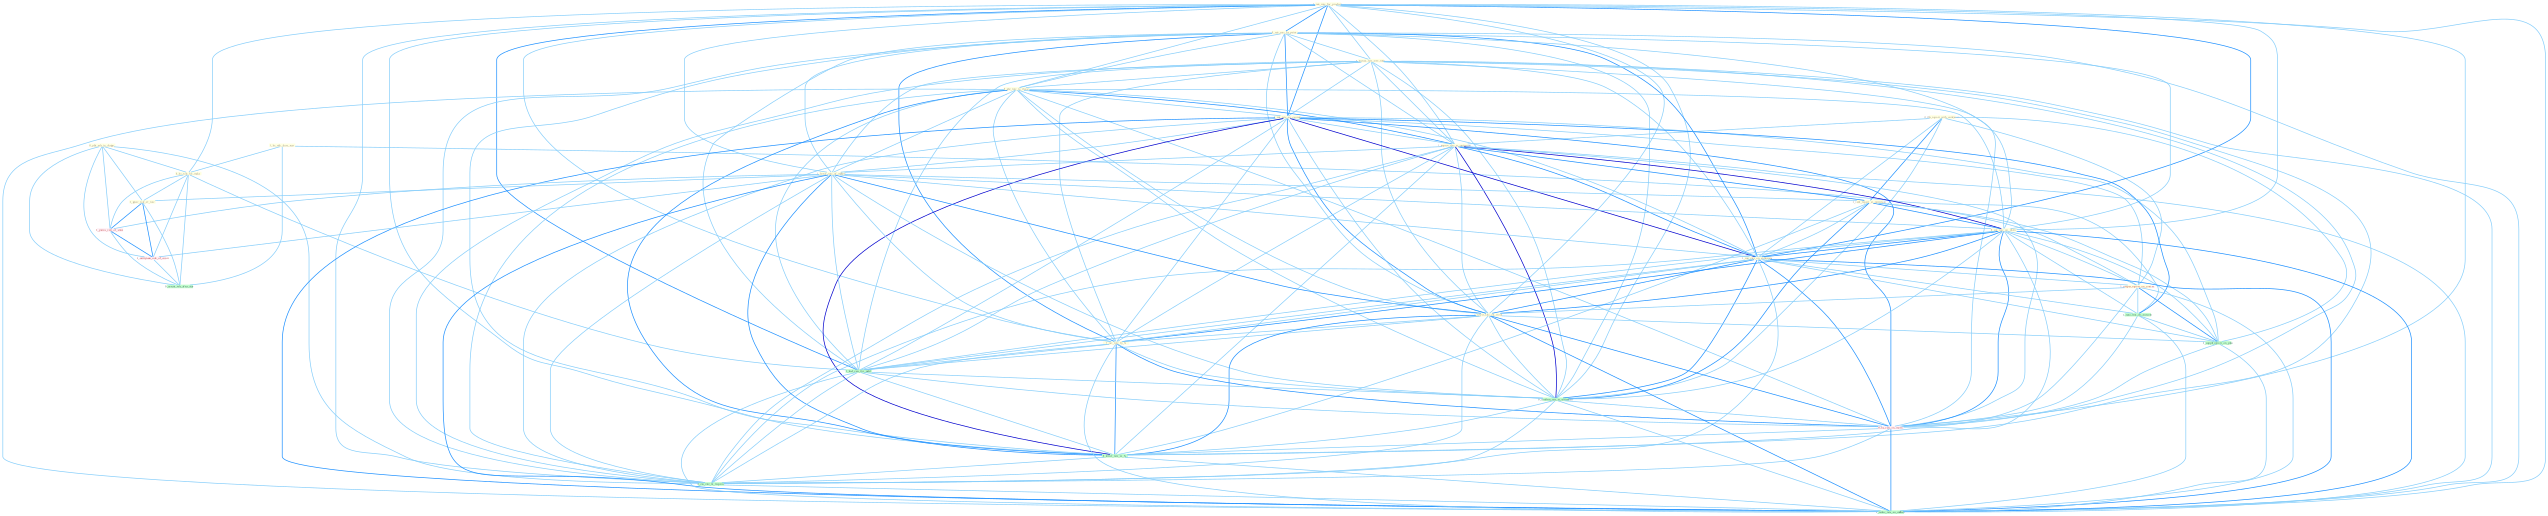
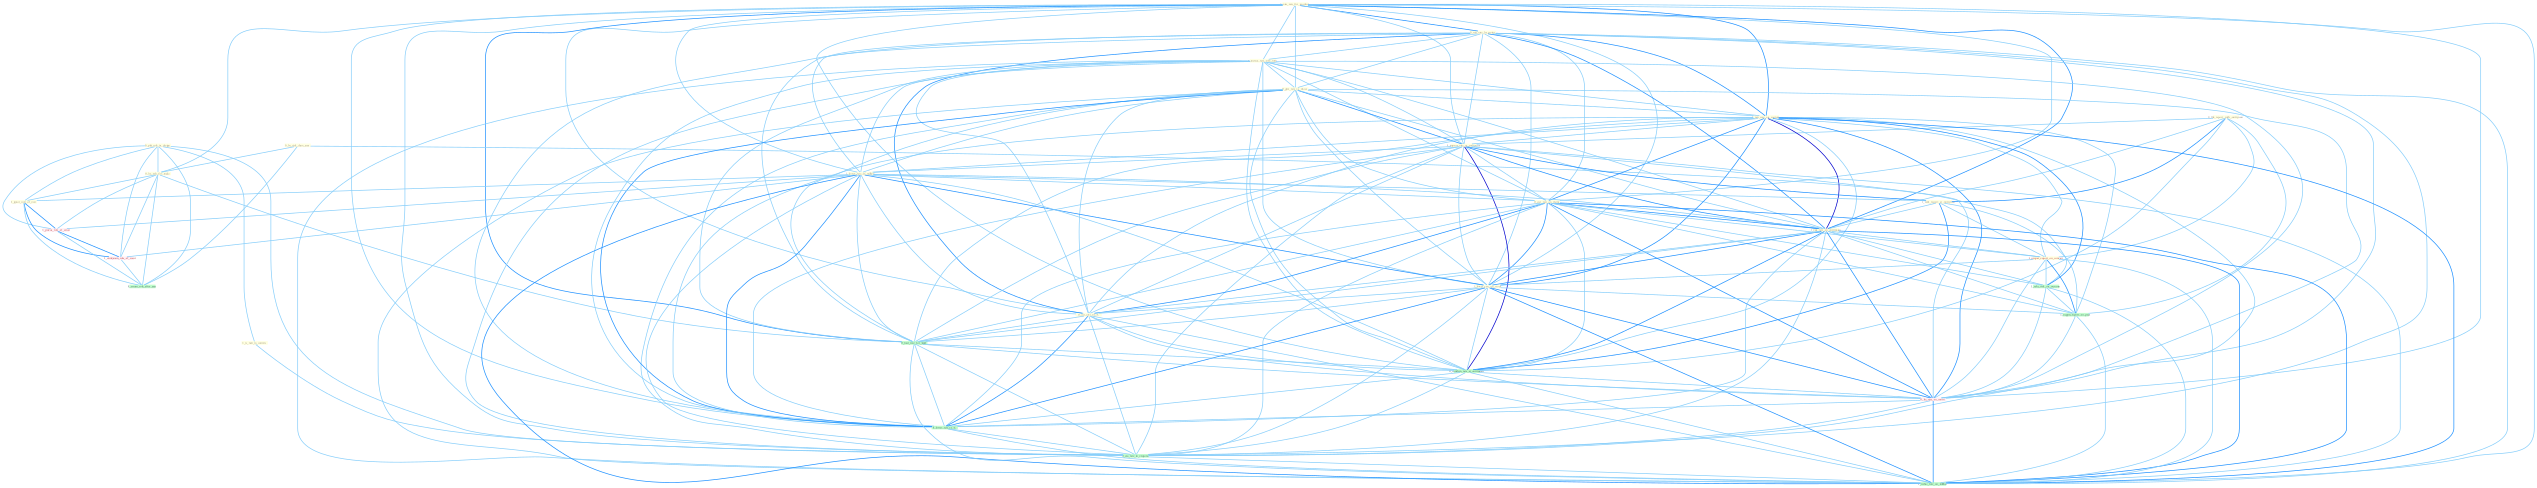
edge "0_rais_rate_by_point" -- "0_confirm_rate_at_entitynam": removed
edge "0_improv_rate_at_entitynam" -- "0_cut_rate_on_them": color #0000cd -> #87cefa
edge "1_told_report_at_entitynam" -- "0_cut_rate_on_them": now "1_rais_rate_on_contain" -- "0_cut_rate_on_them"
edge "1_rais_rate_on_contain" -- "0_lower_rate_to_%": color #0000cd -> #87cefa
edge "1_told_report_at_entitynam" -- "0_lower_rate_to_%": now "1_rais_rate_on_entitynam" -- "0_lower_rate_to_%"
node "1_is_rule_in_univers": added
edge "0_cut_rate_by_%" -- "0_ha_rate_on_morn": color #1e90ff -> #87cefa
